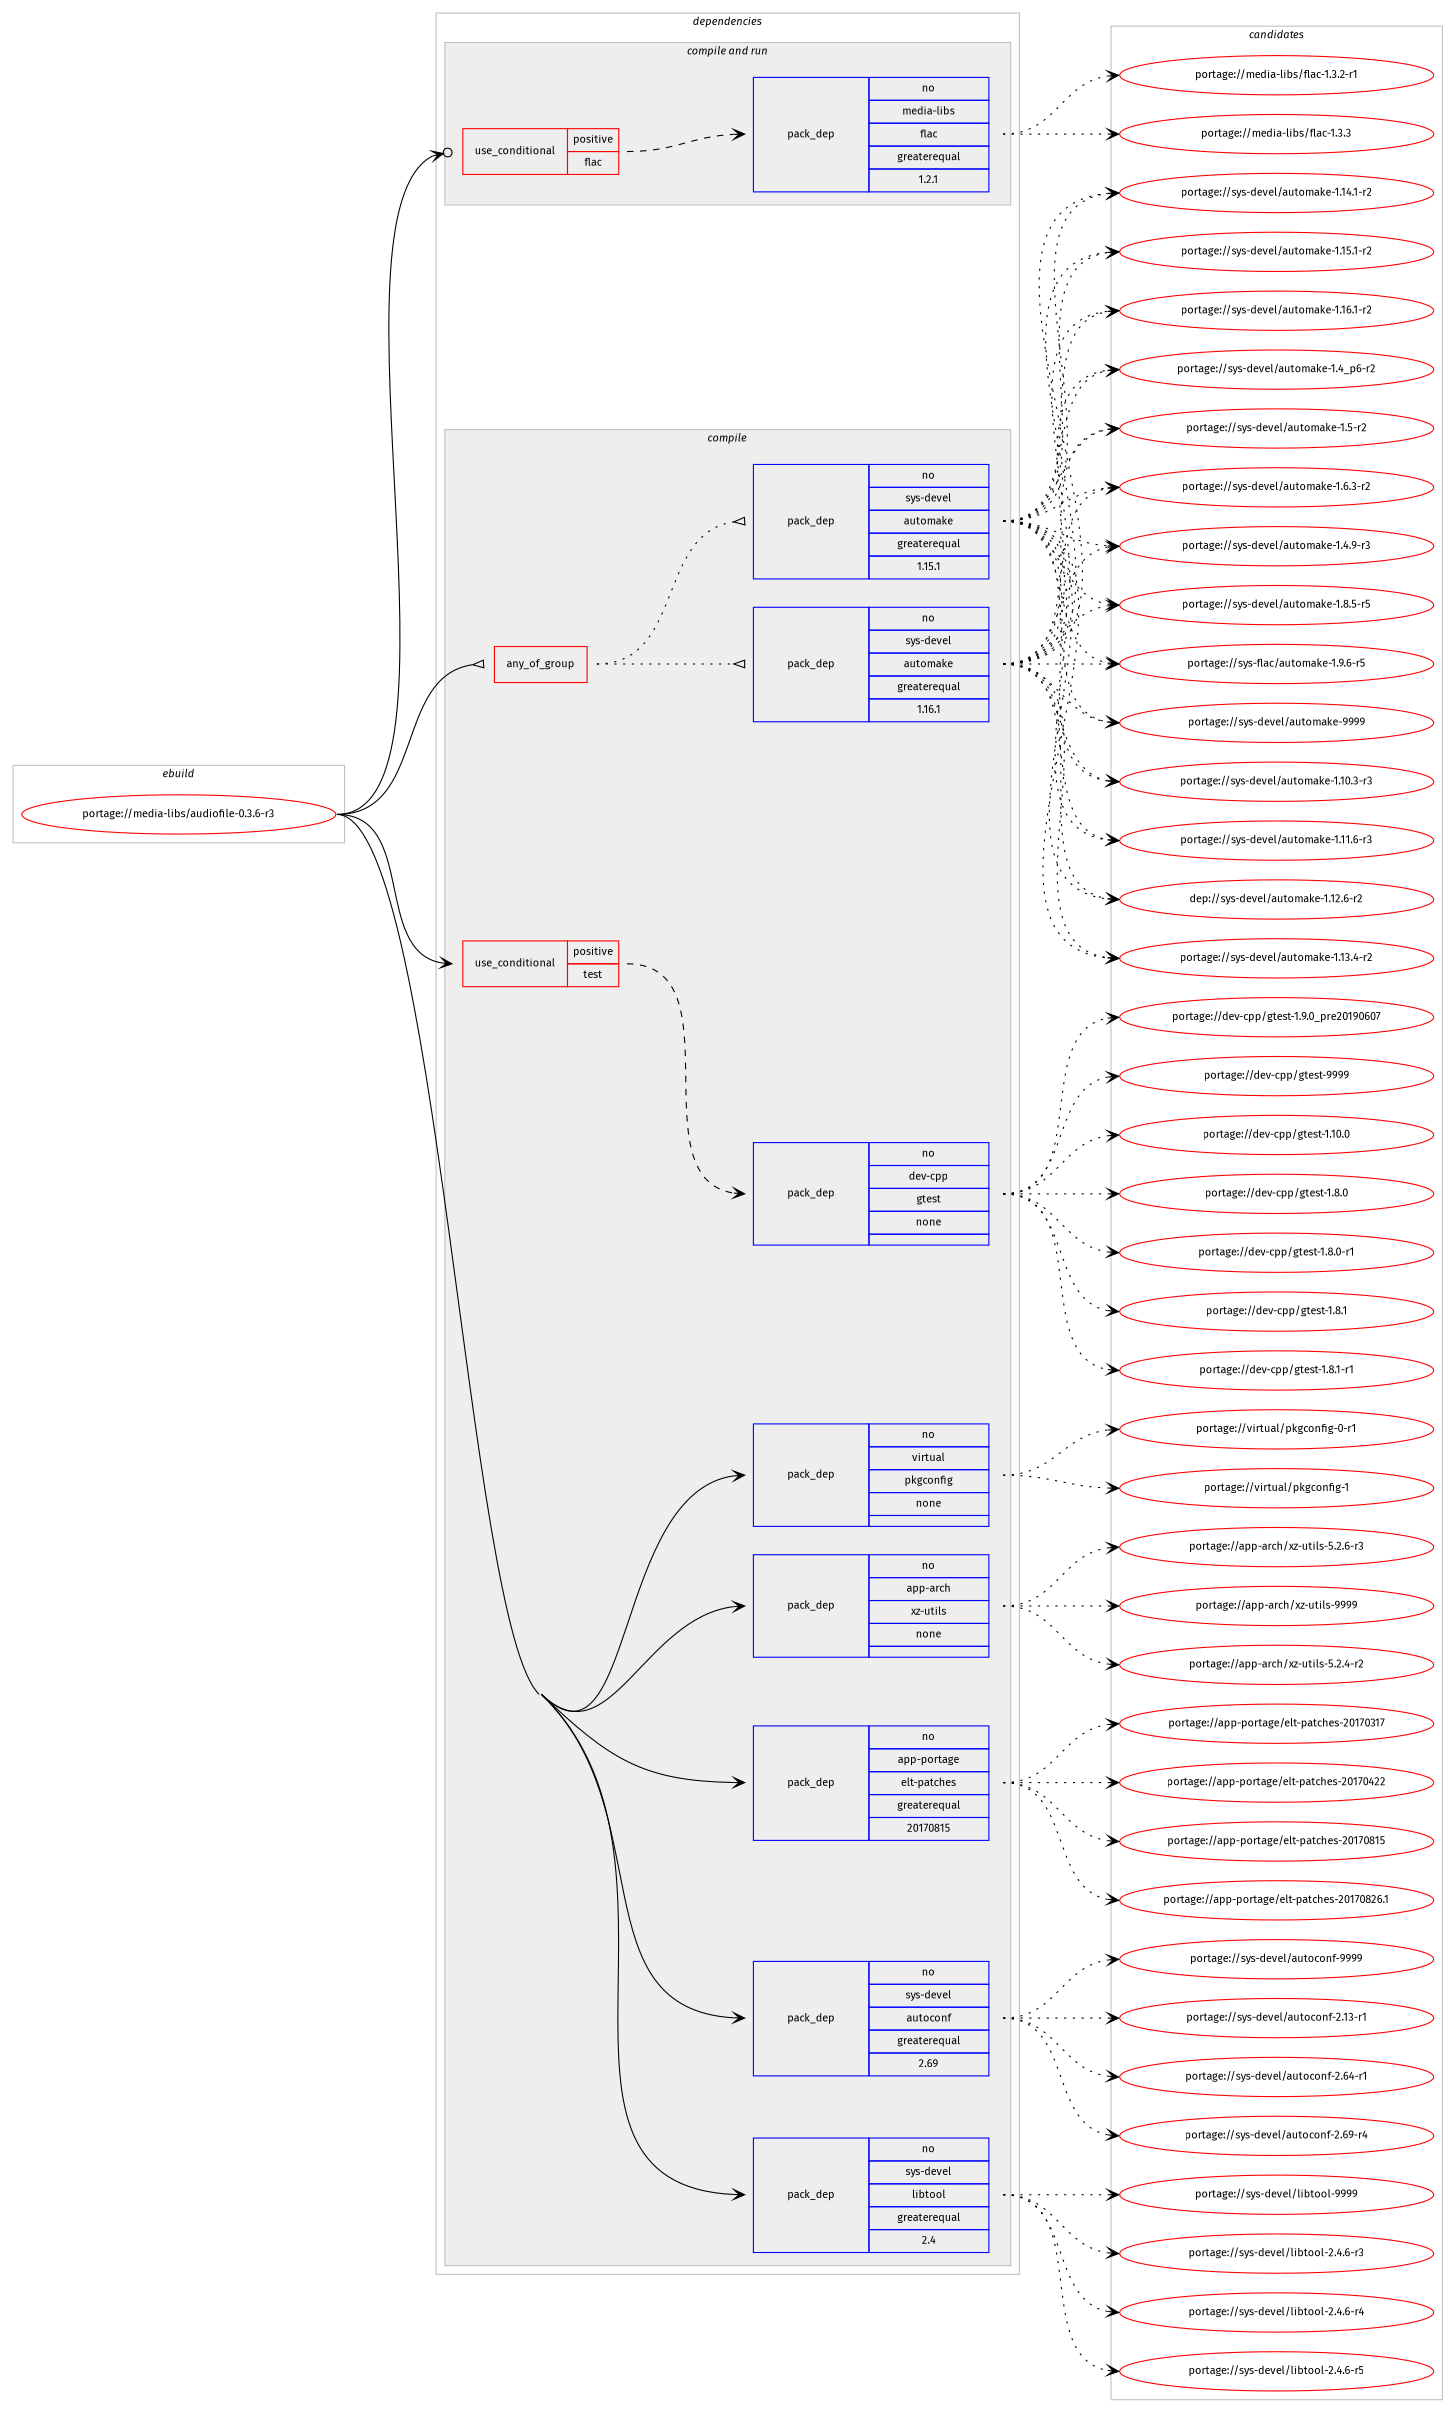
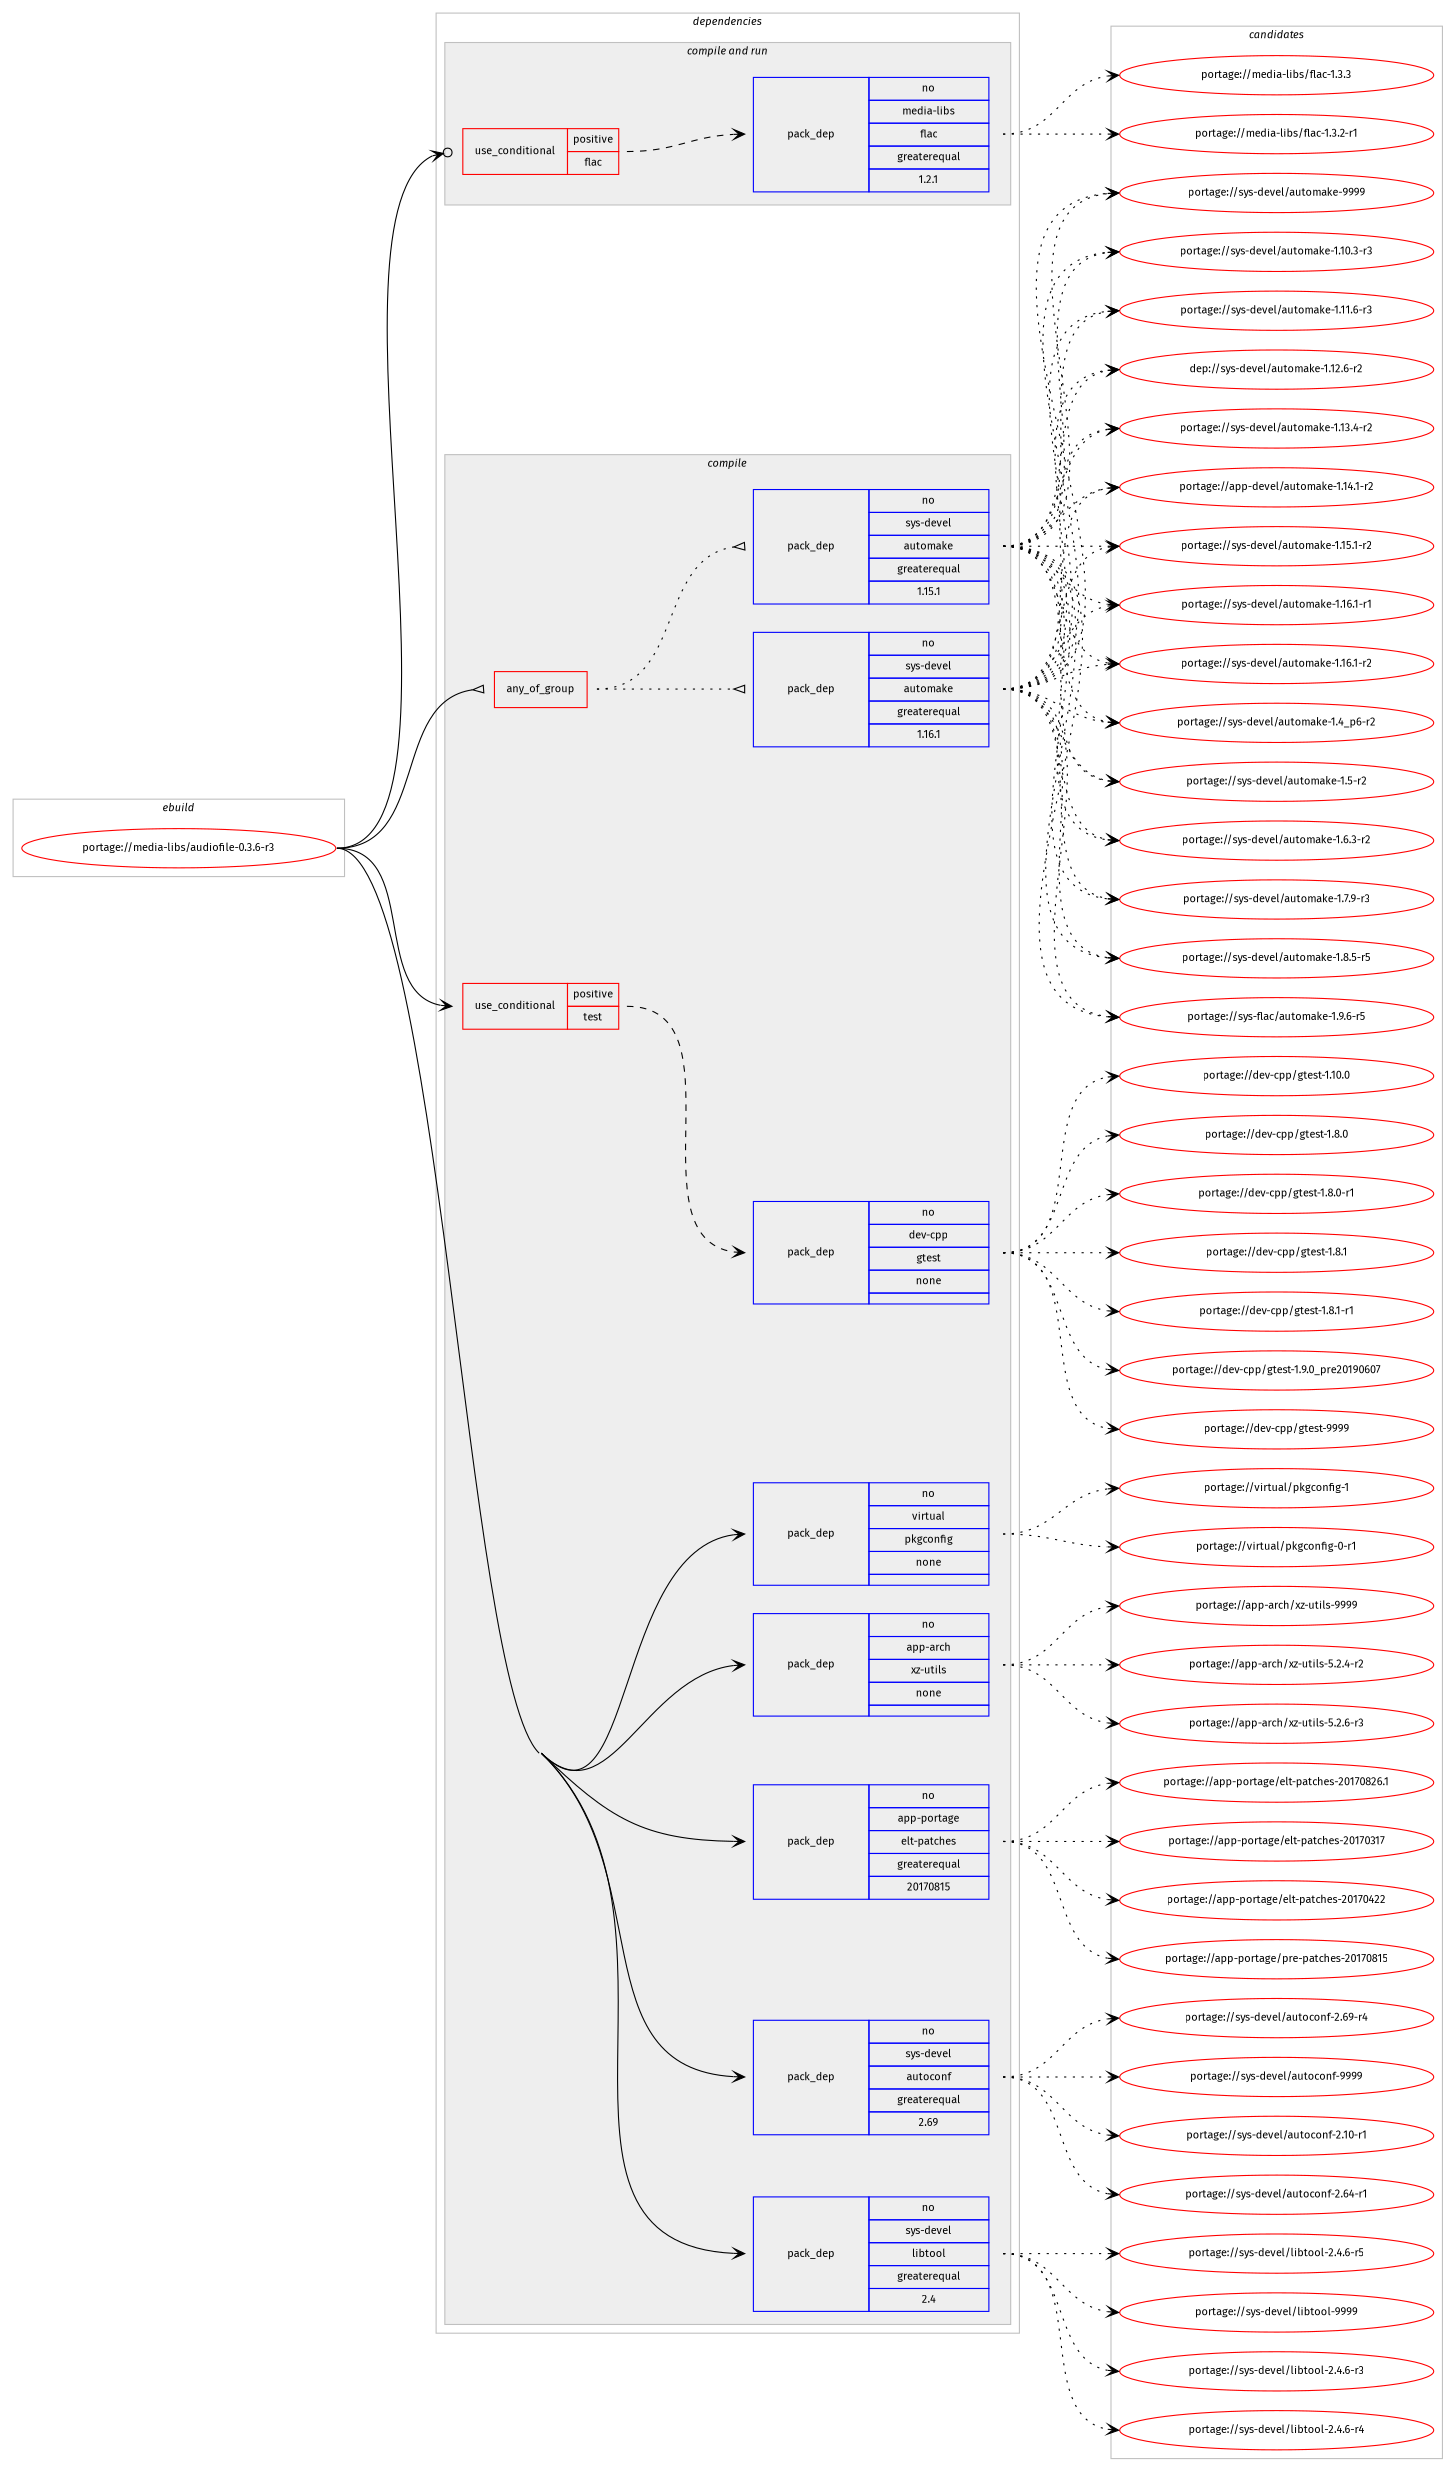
node "portage://sys-devel/automake-1.14.1-r2": label "portage://sys-devel/automake-1.14.1-r2" -> "portage://app-devel/automake-1.14.1-r2"
node "portage://sys-devel/automake-1.4.9-r3": label "portage://sys-devel/automake-1.4.9-r3" -> "portage://sys-devel/automake-1.7.9-r3"
node "portage://sys-devel/automake-1.16.1-r1": added
node "portage://app-portage/elt-patches-20170815": label "portage://app-portage/elt-patches-20170815" -> "portage://app-portage/pre-patches-20170815"
node "portage://sys-devel/autoconf-2.13-r1": label "portage://sys-devel/autoconf-2.13-r1" -> "portage://sys-devel/autoconf-2.10-r1"
